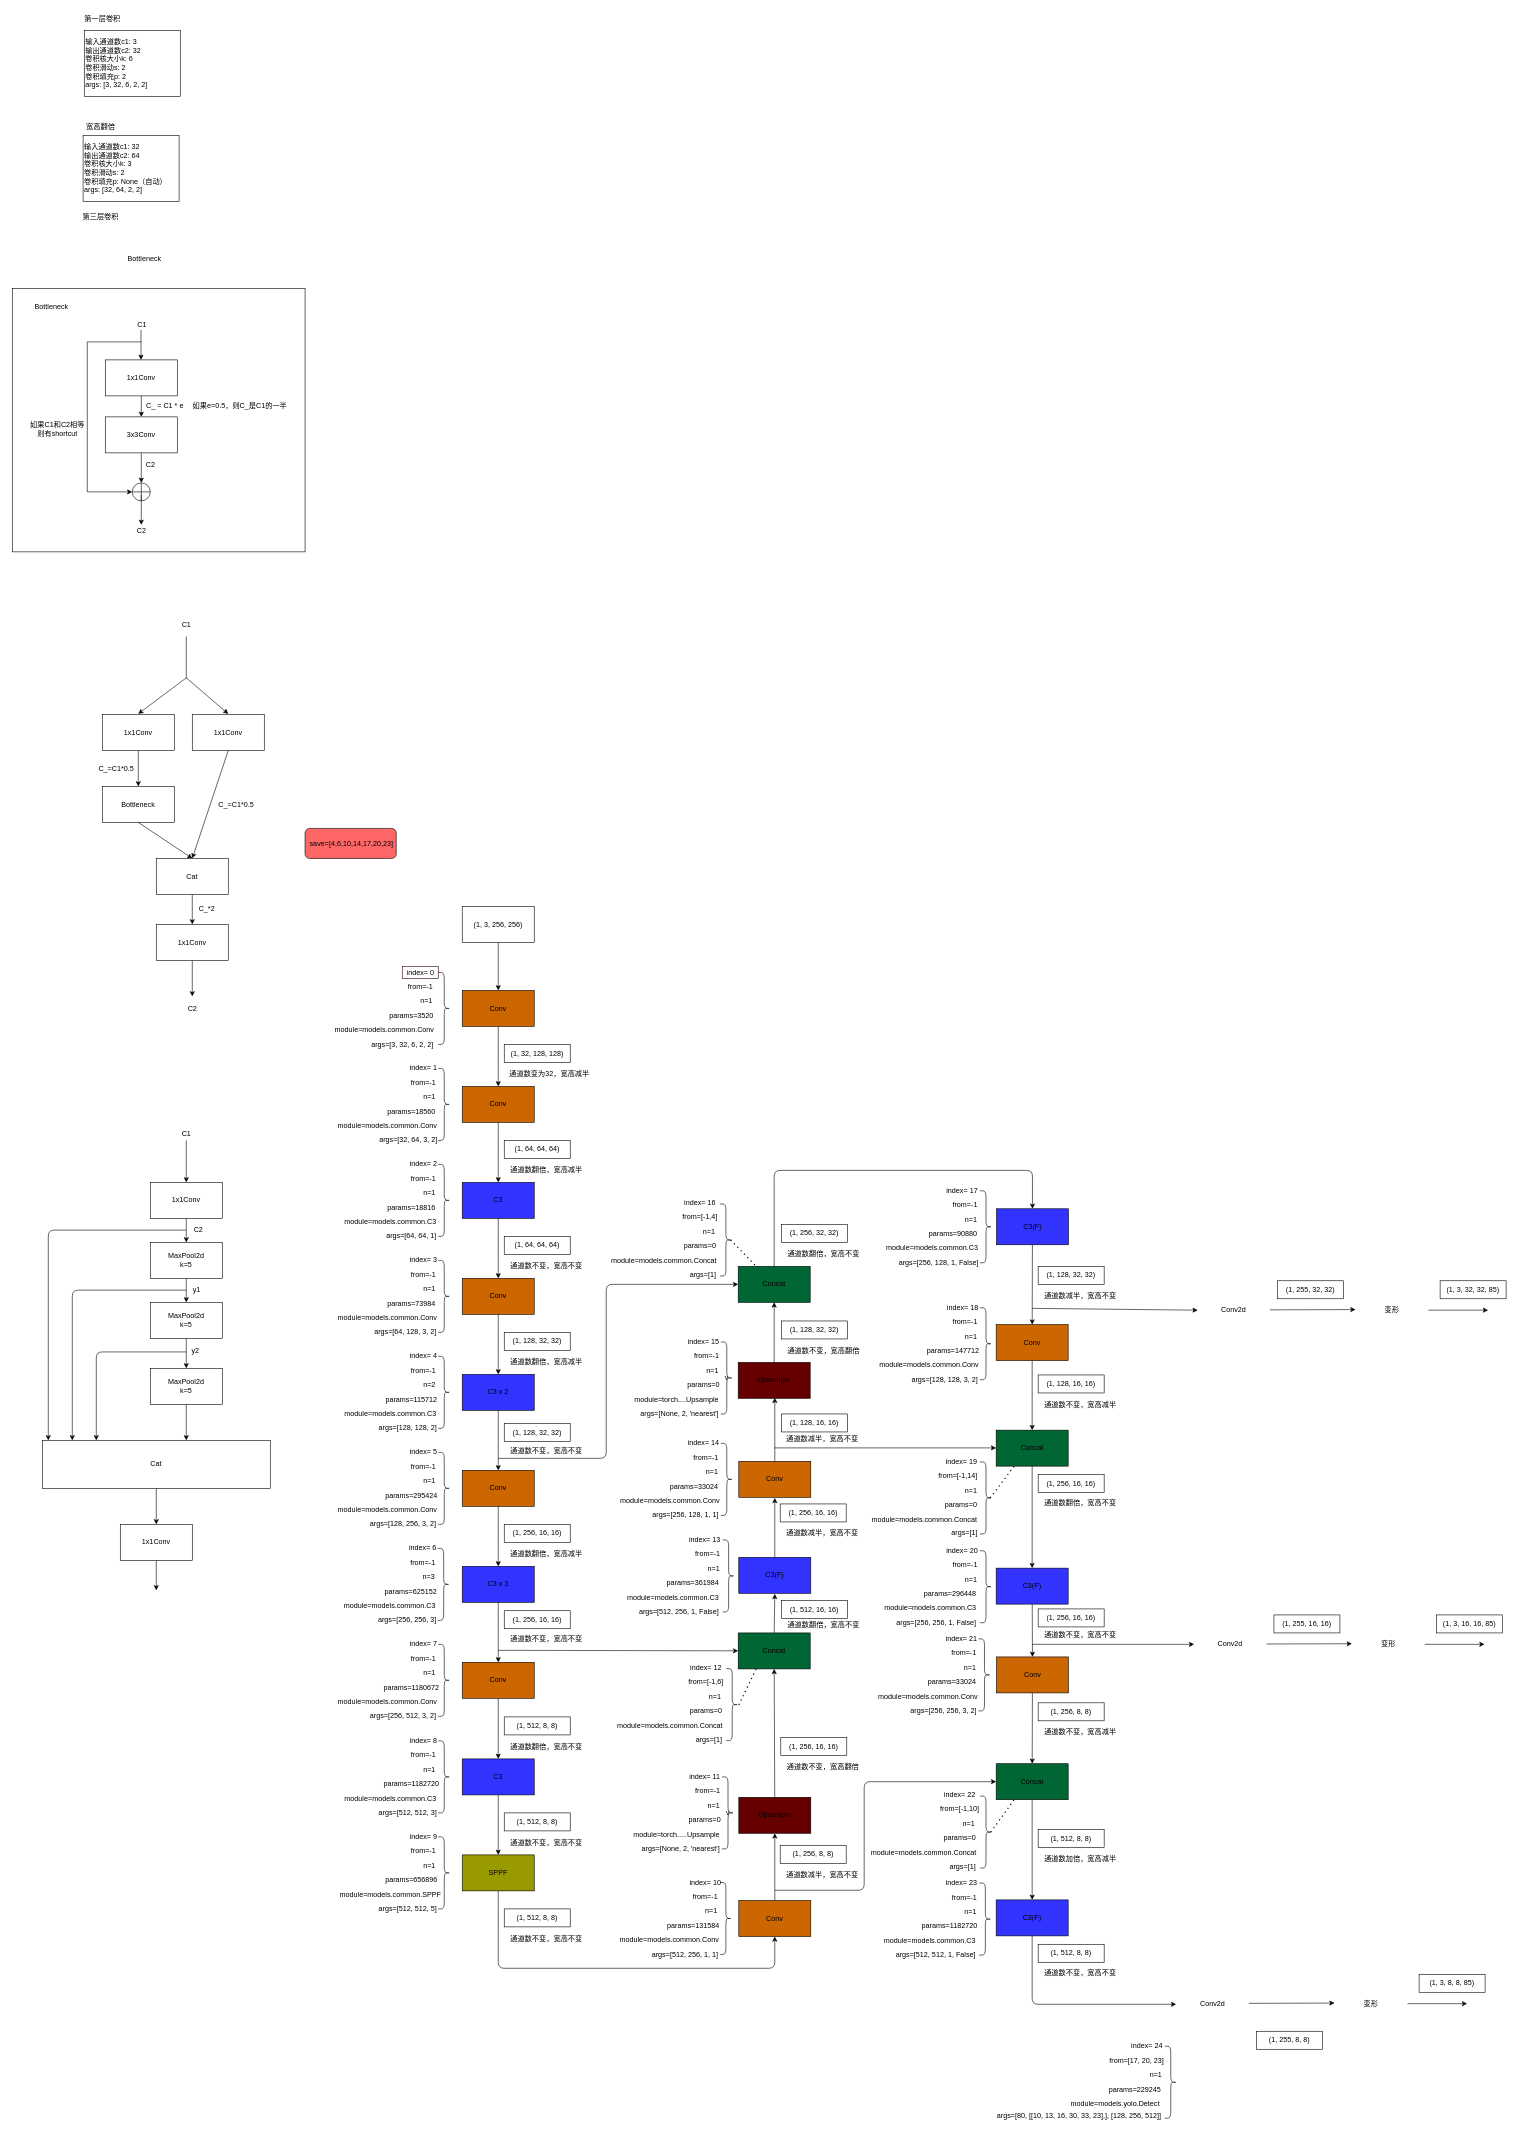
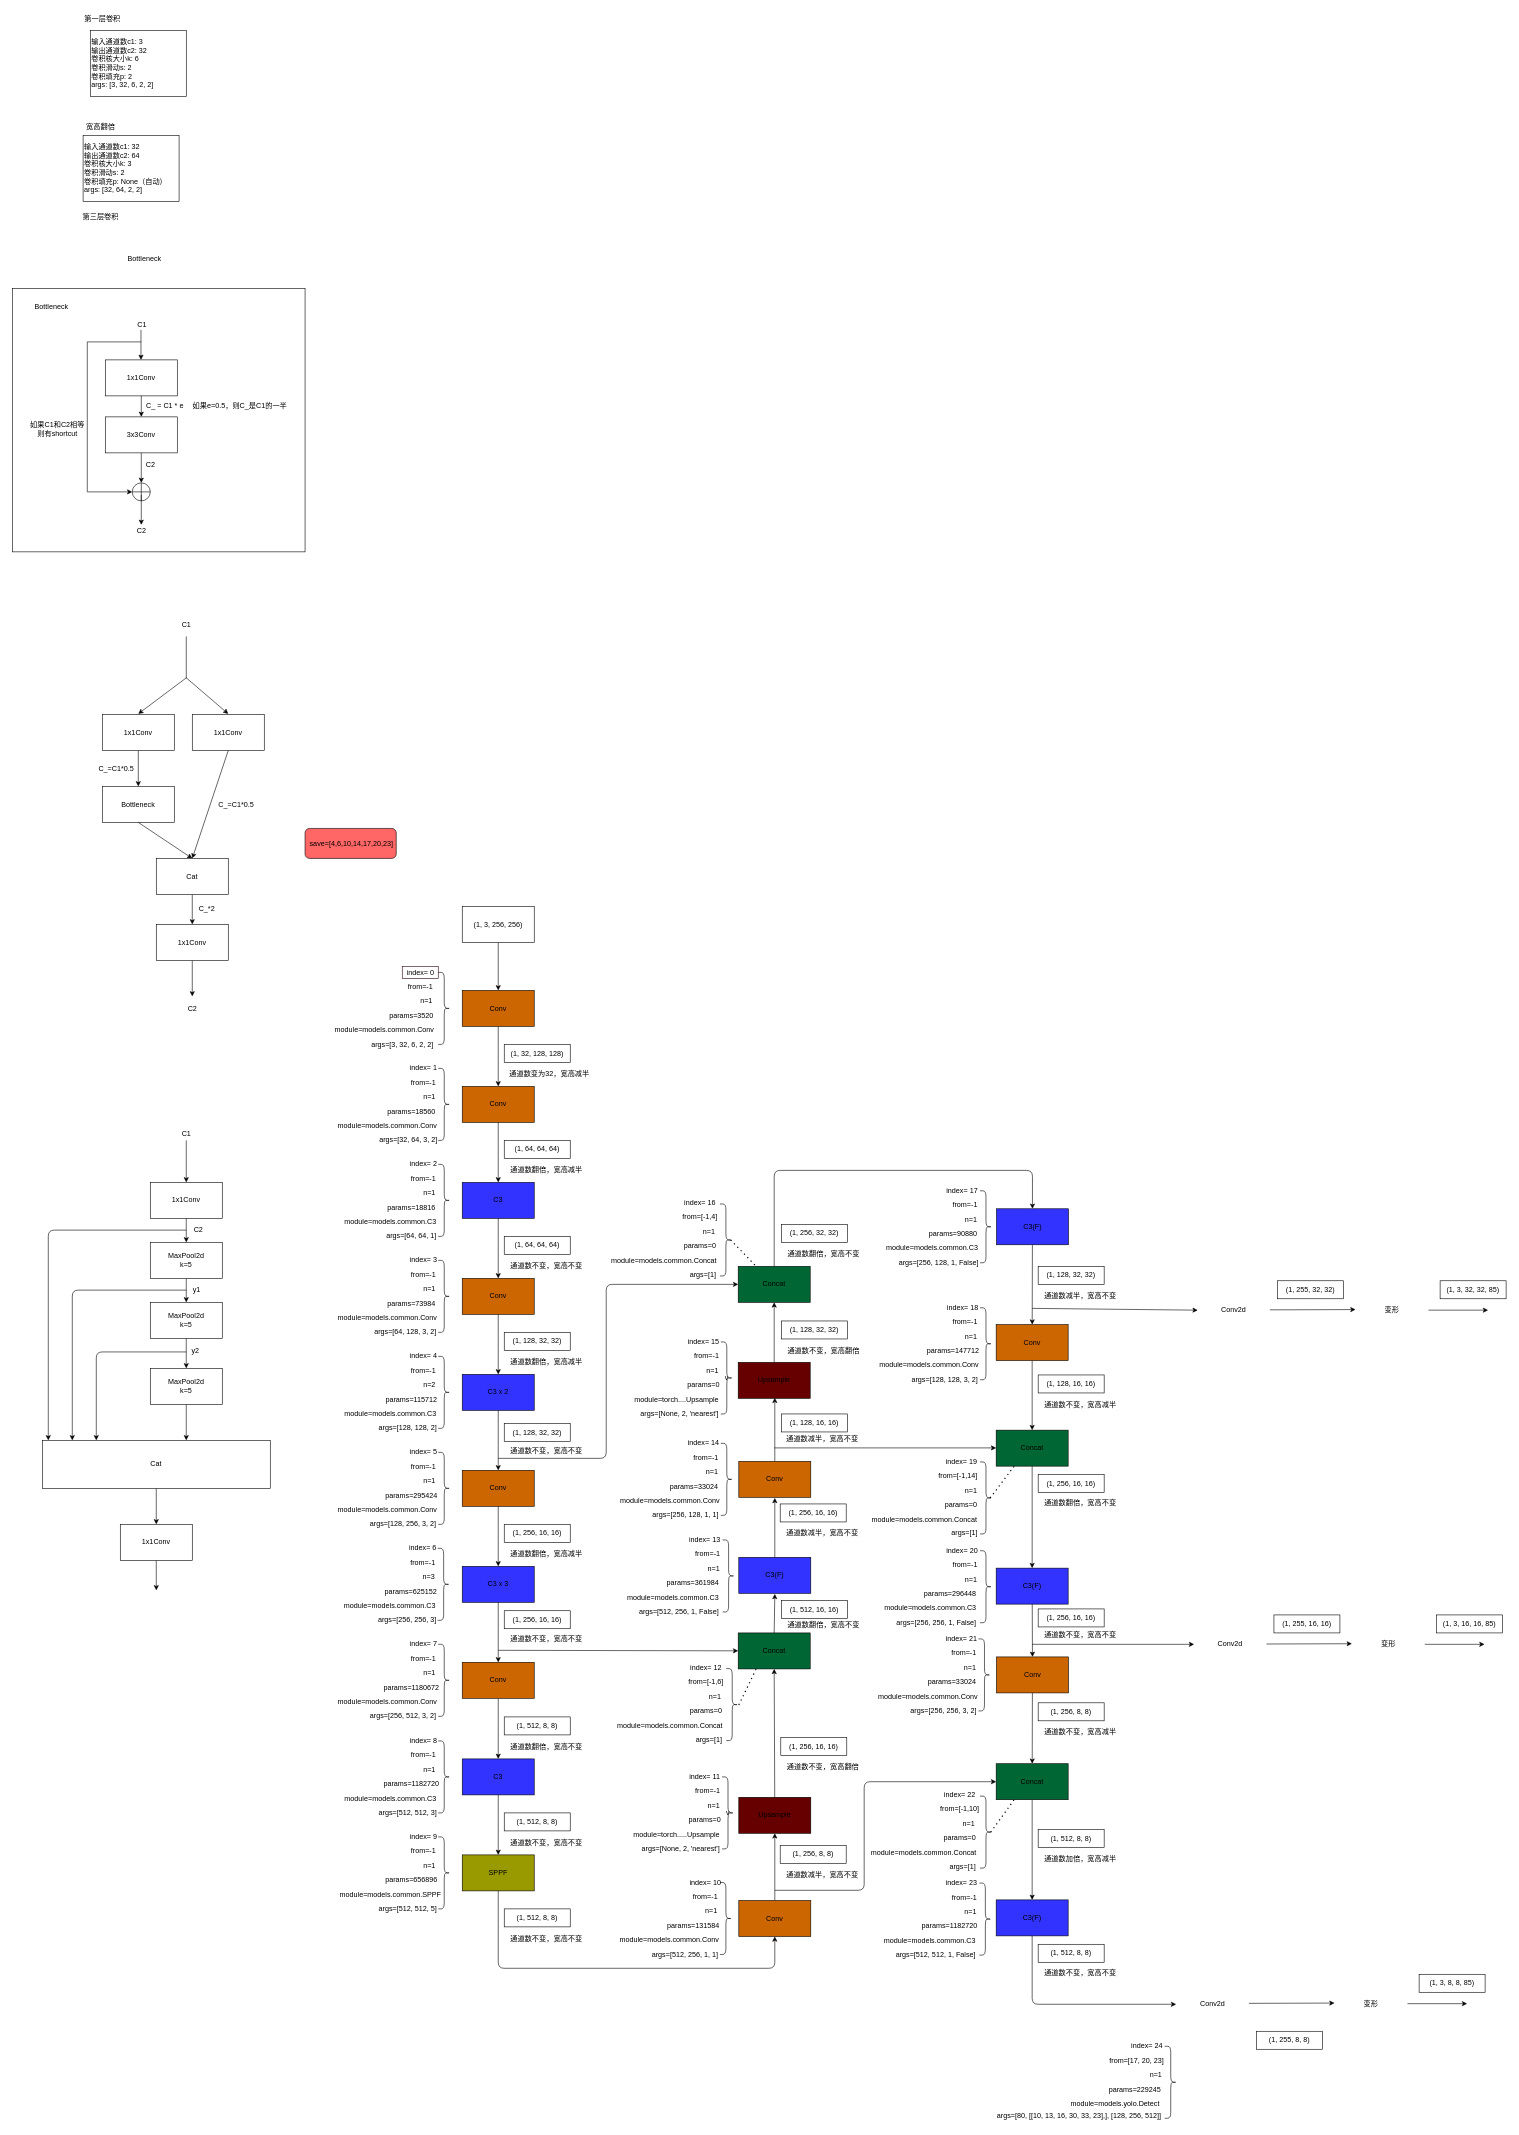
node "输入通道数c1: 3 输出通道数c2: 32 卷积核大小k: 6 卷积滑动s: 2 卷积填充p: 2 args: [3, 32, 6, 2, 2]": moved (132, 63) -> (138, 63)
